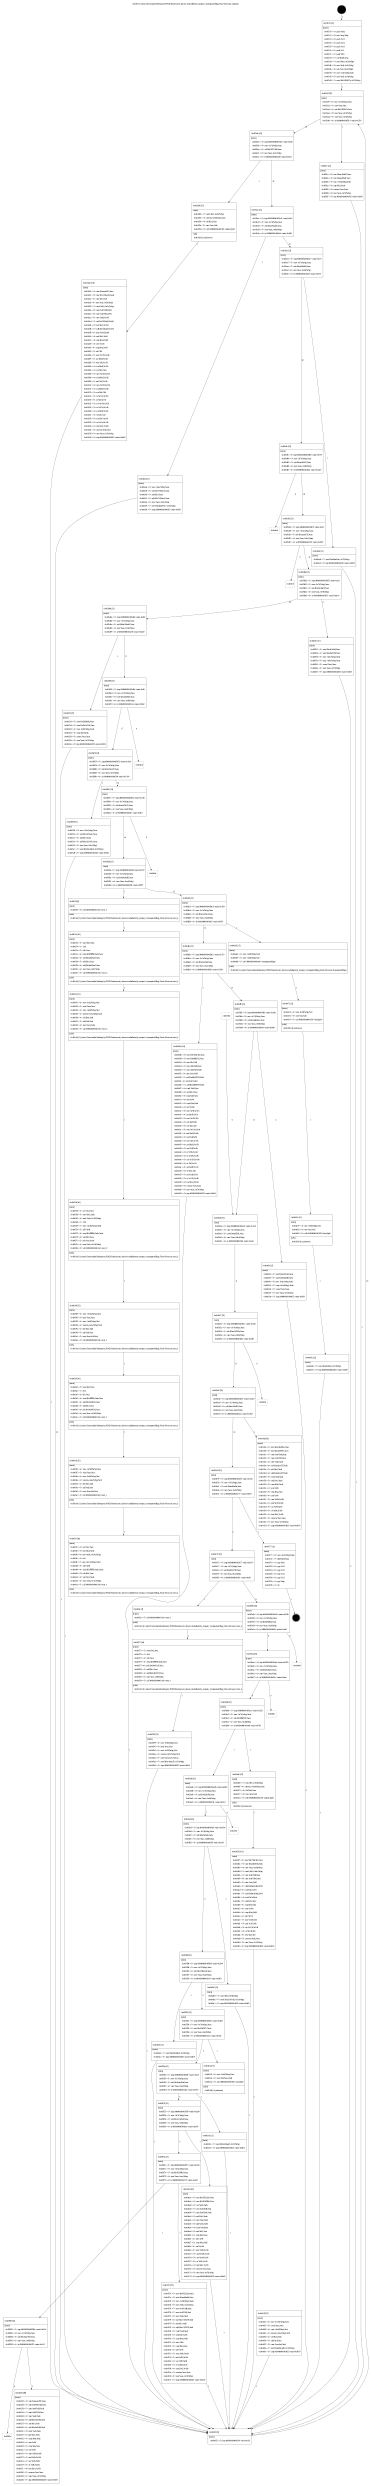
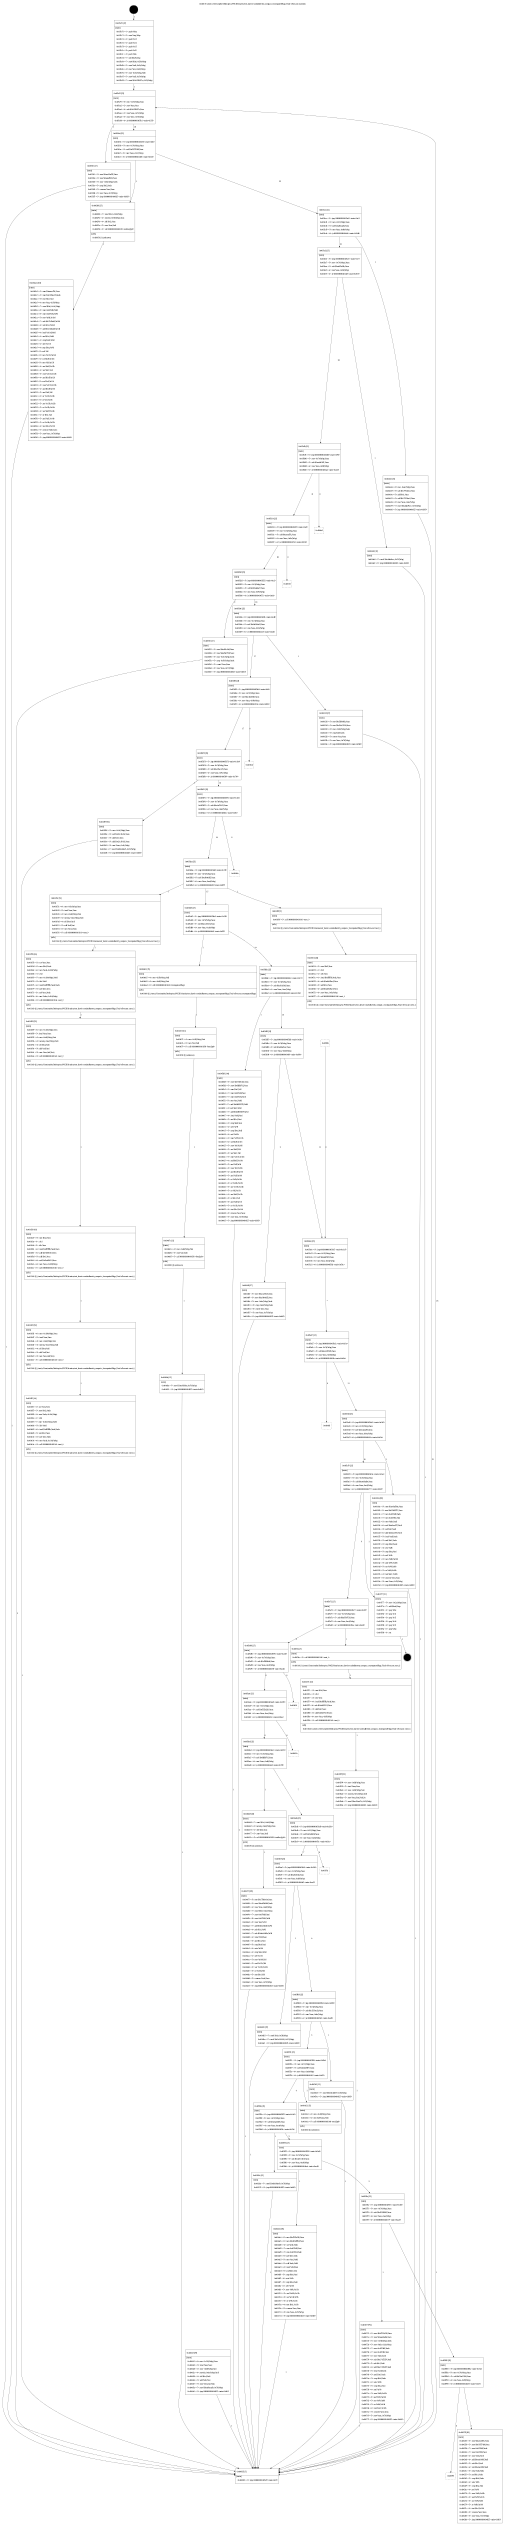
edge "0x404514 [40]" -> "0x40453c [31]": now "0x403daa [25]" -> "0x40453c [31]"
edge "0x40410a [88]" -> "0x404823 [5]": added, label "1"
